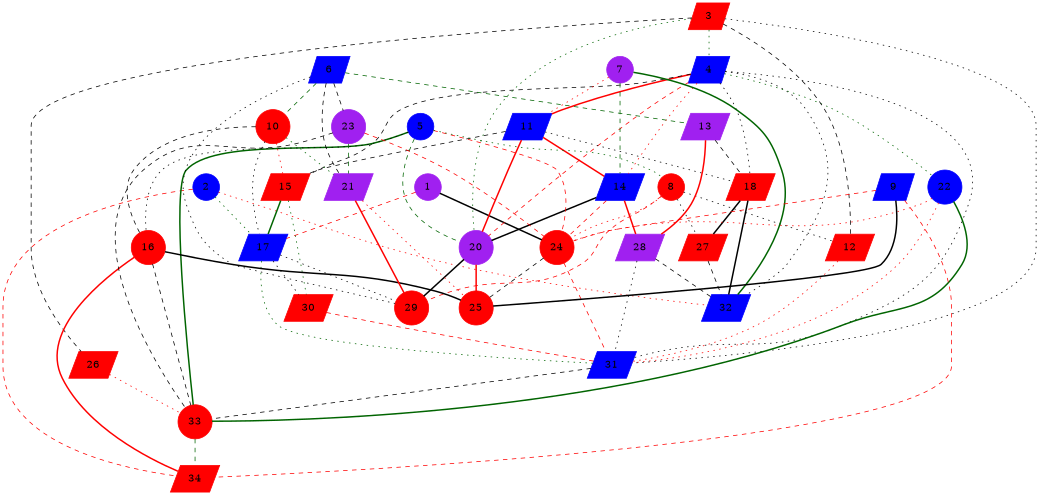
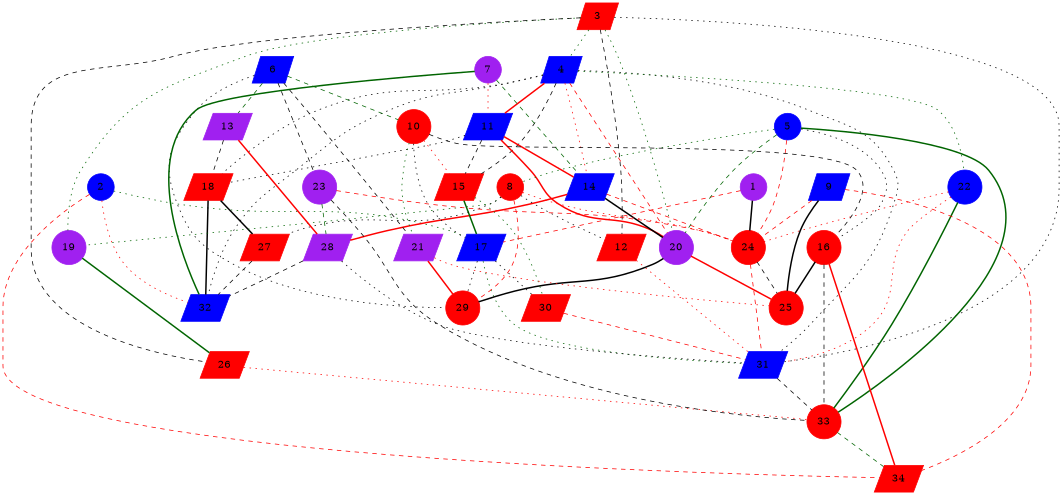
edge "23" -- "21": now "23" -- "28"
node "19": added
